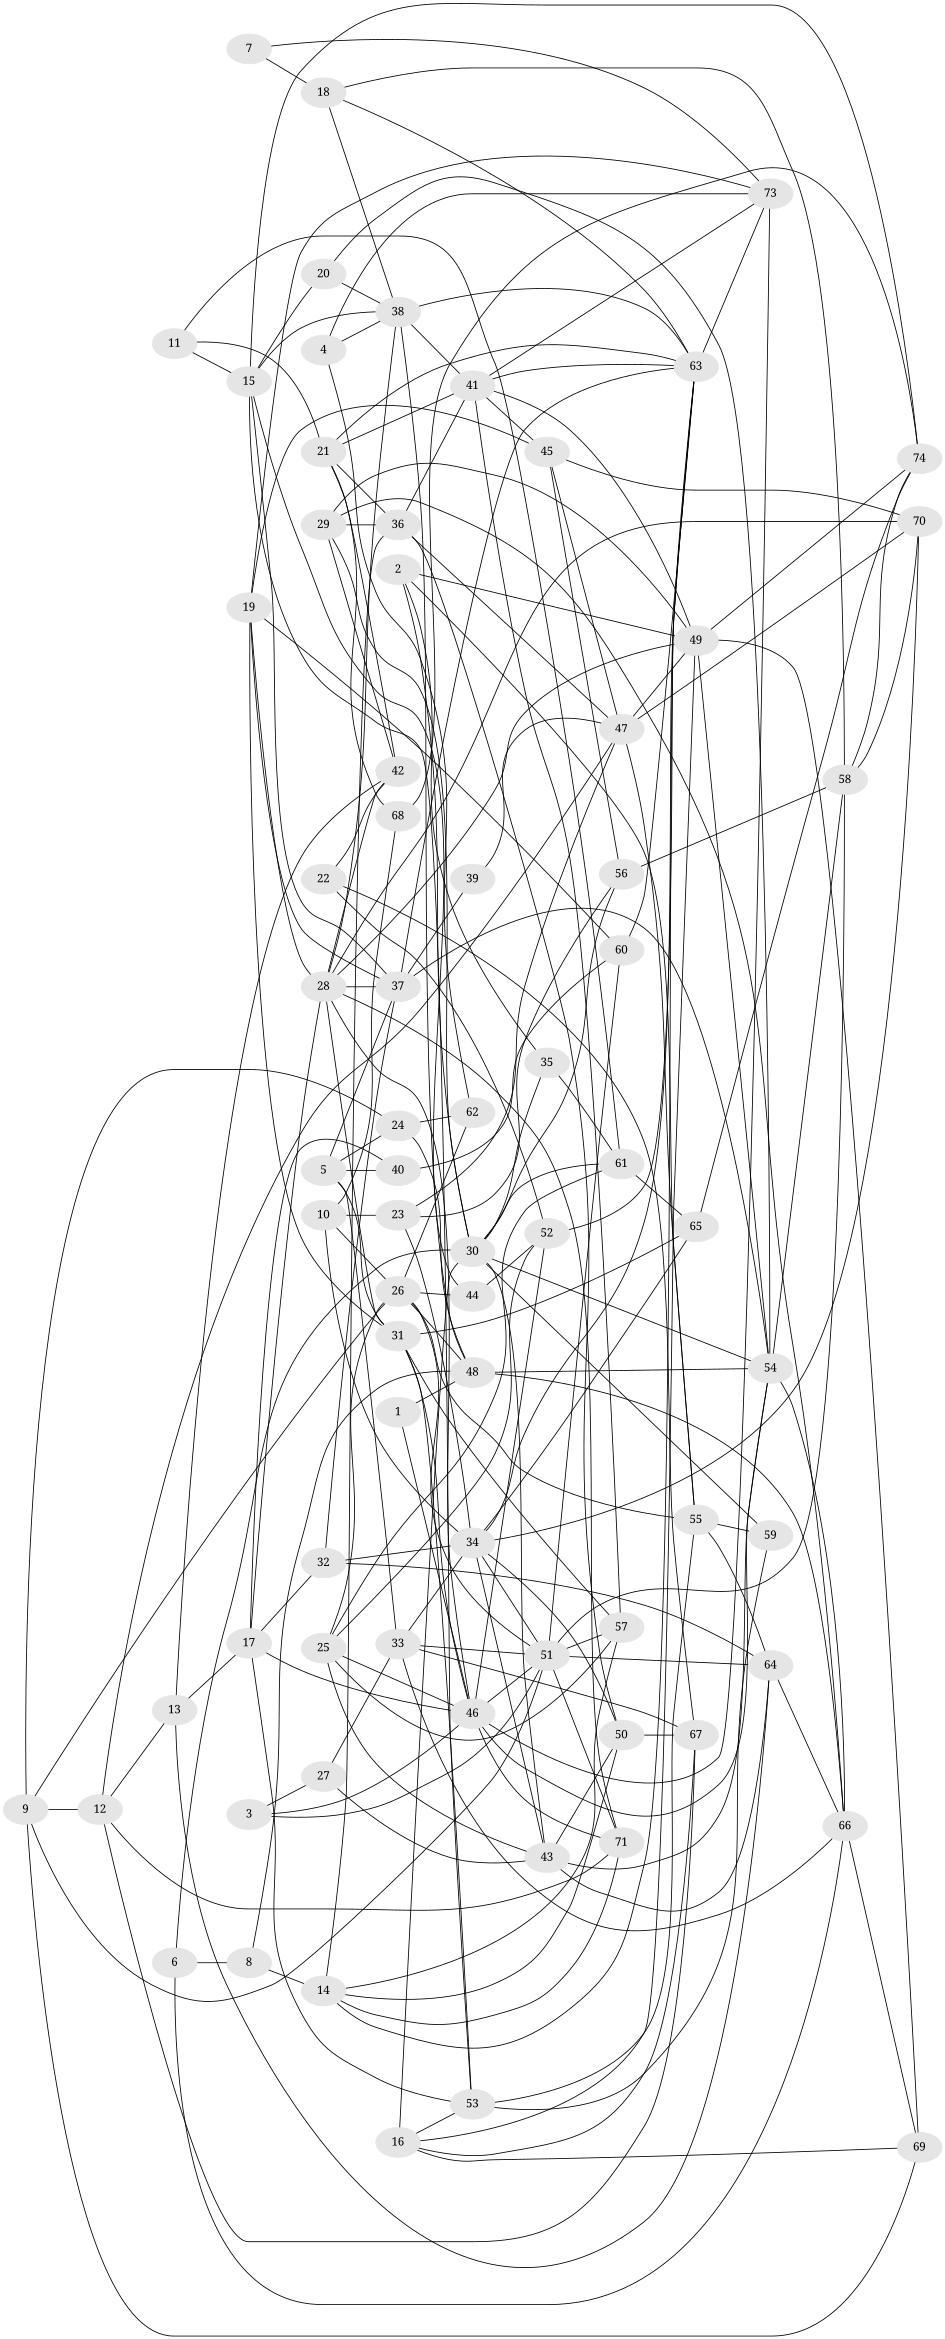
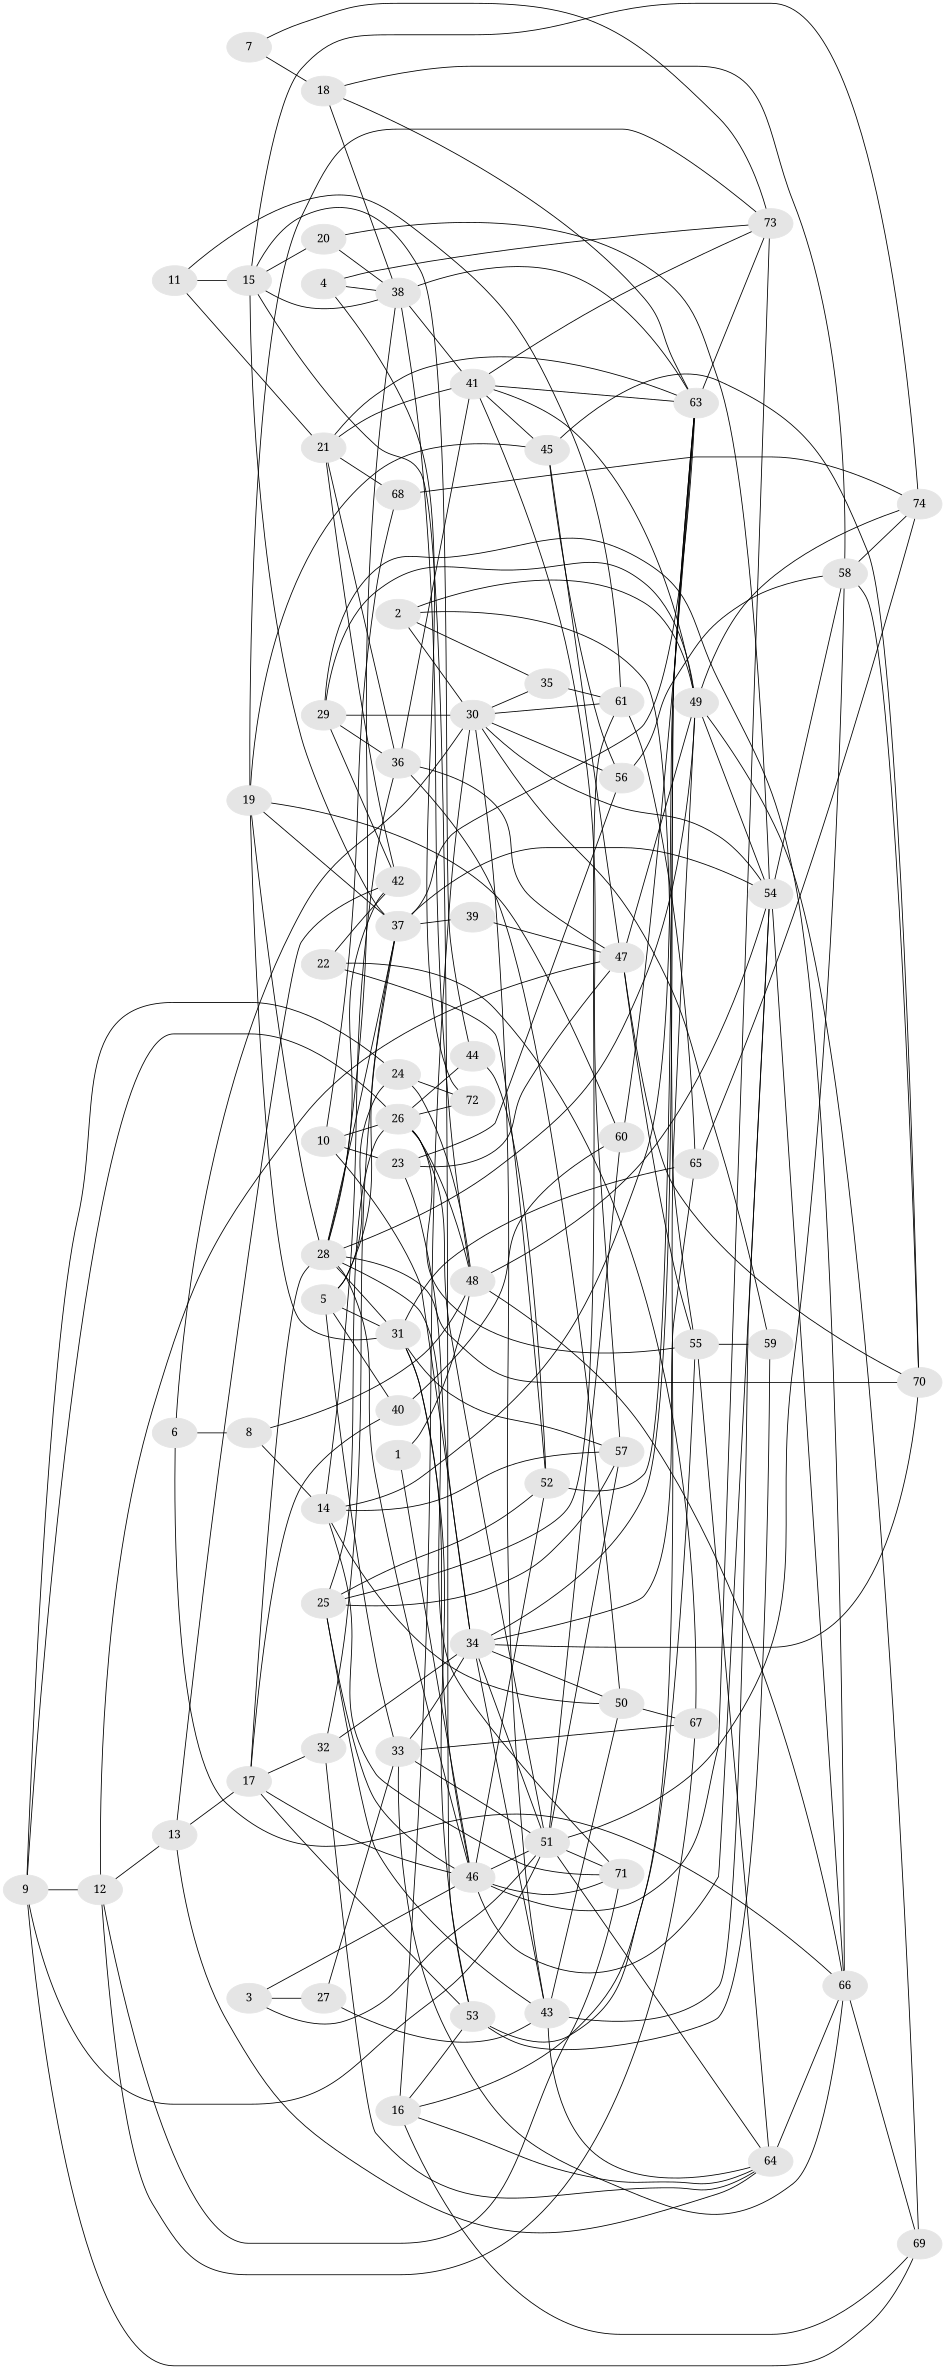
node "62": label "62" -> "72"
edge "67" -- "16": now "64" -- "16"
